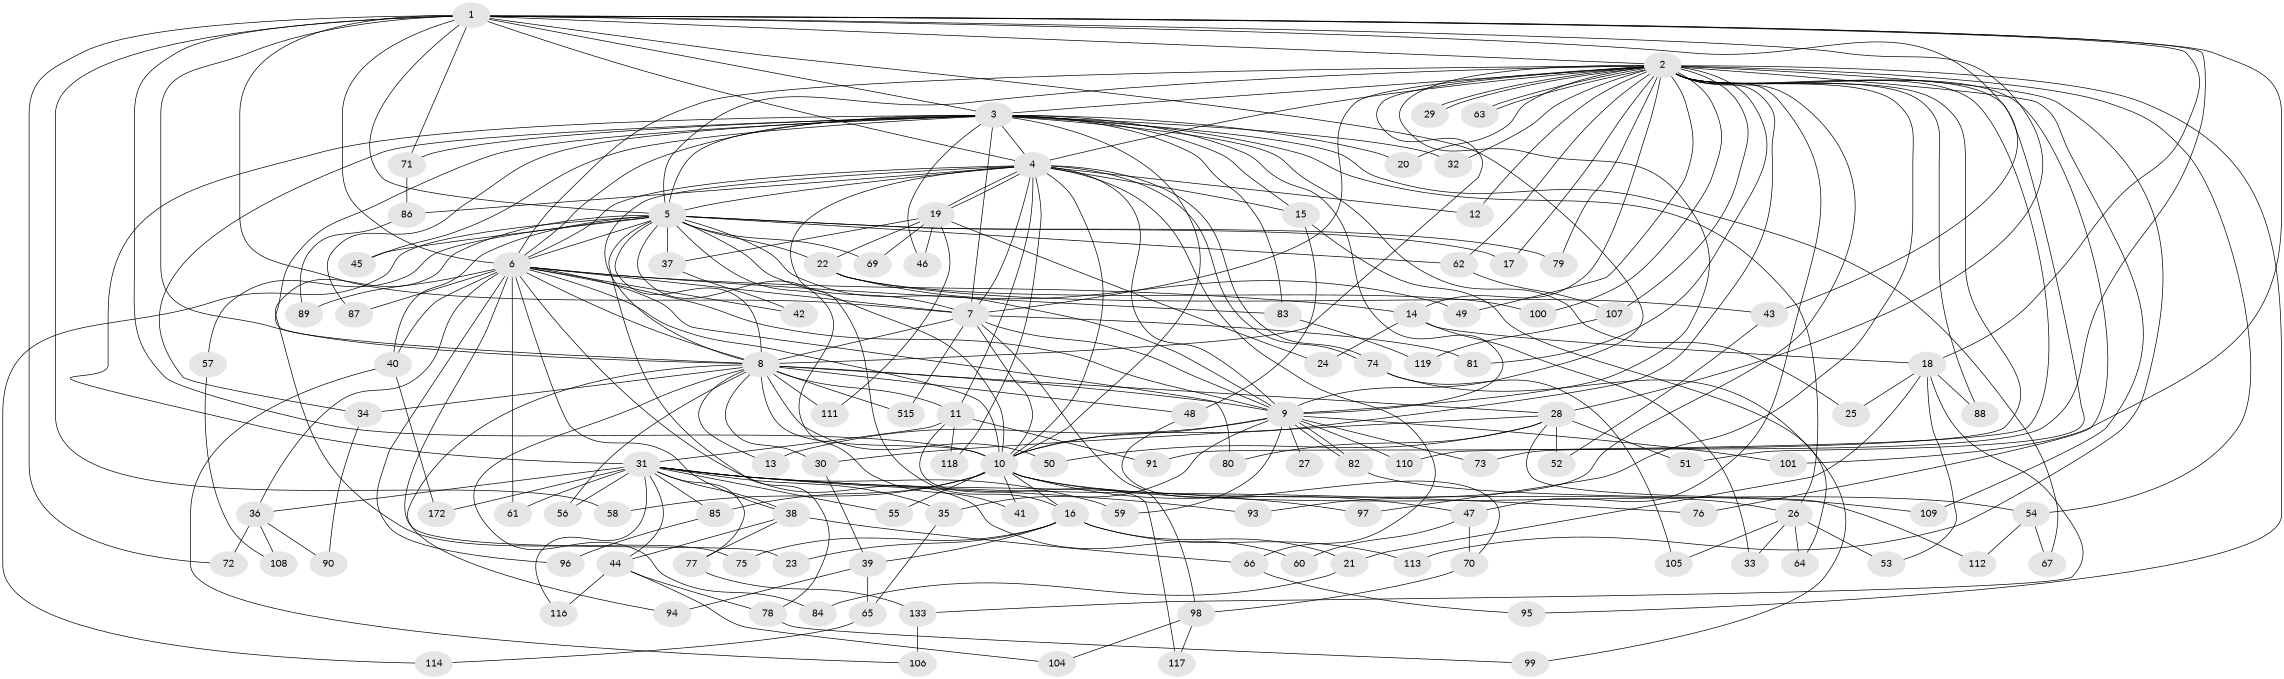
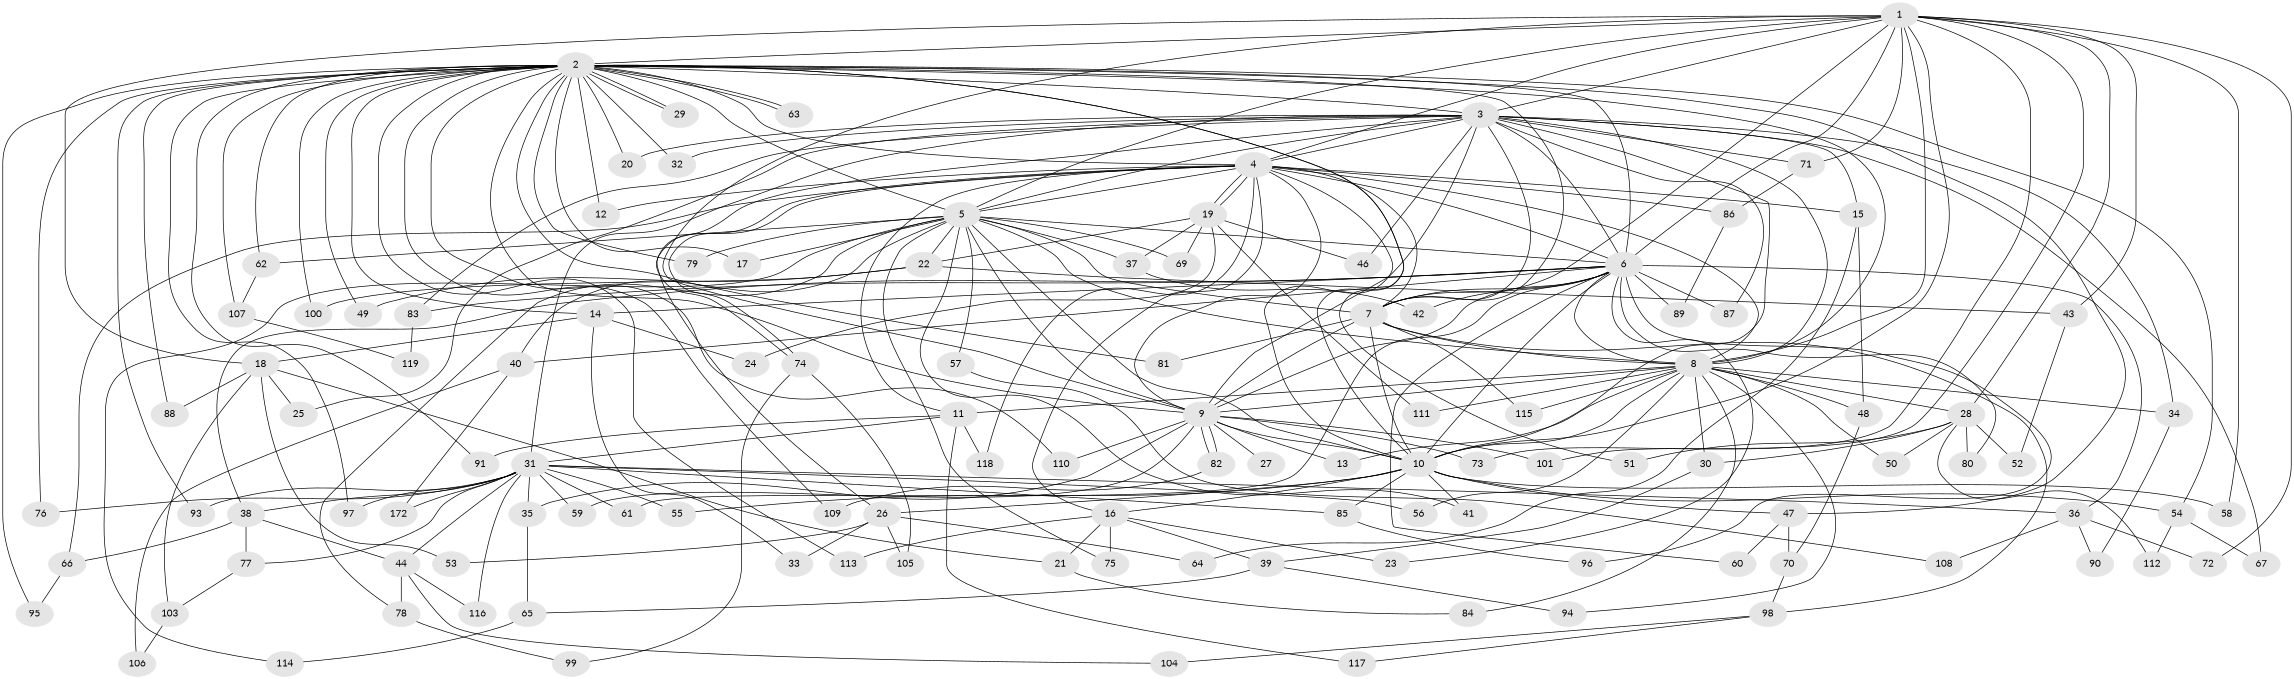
node "45": removed
node "515": label "515" -> "115"
node "133": label "133" -> "103"
